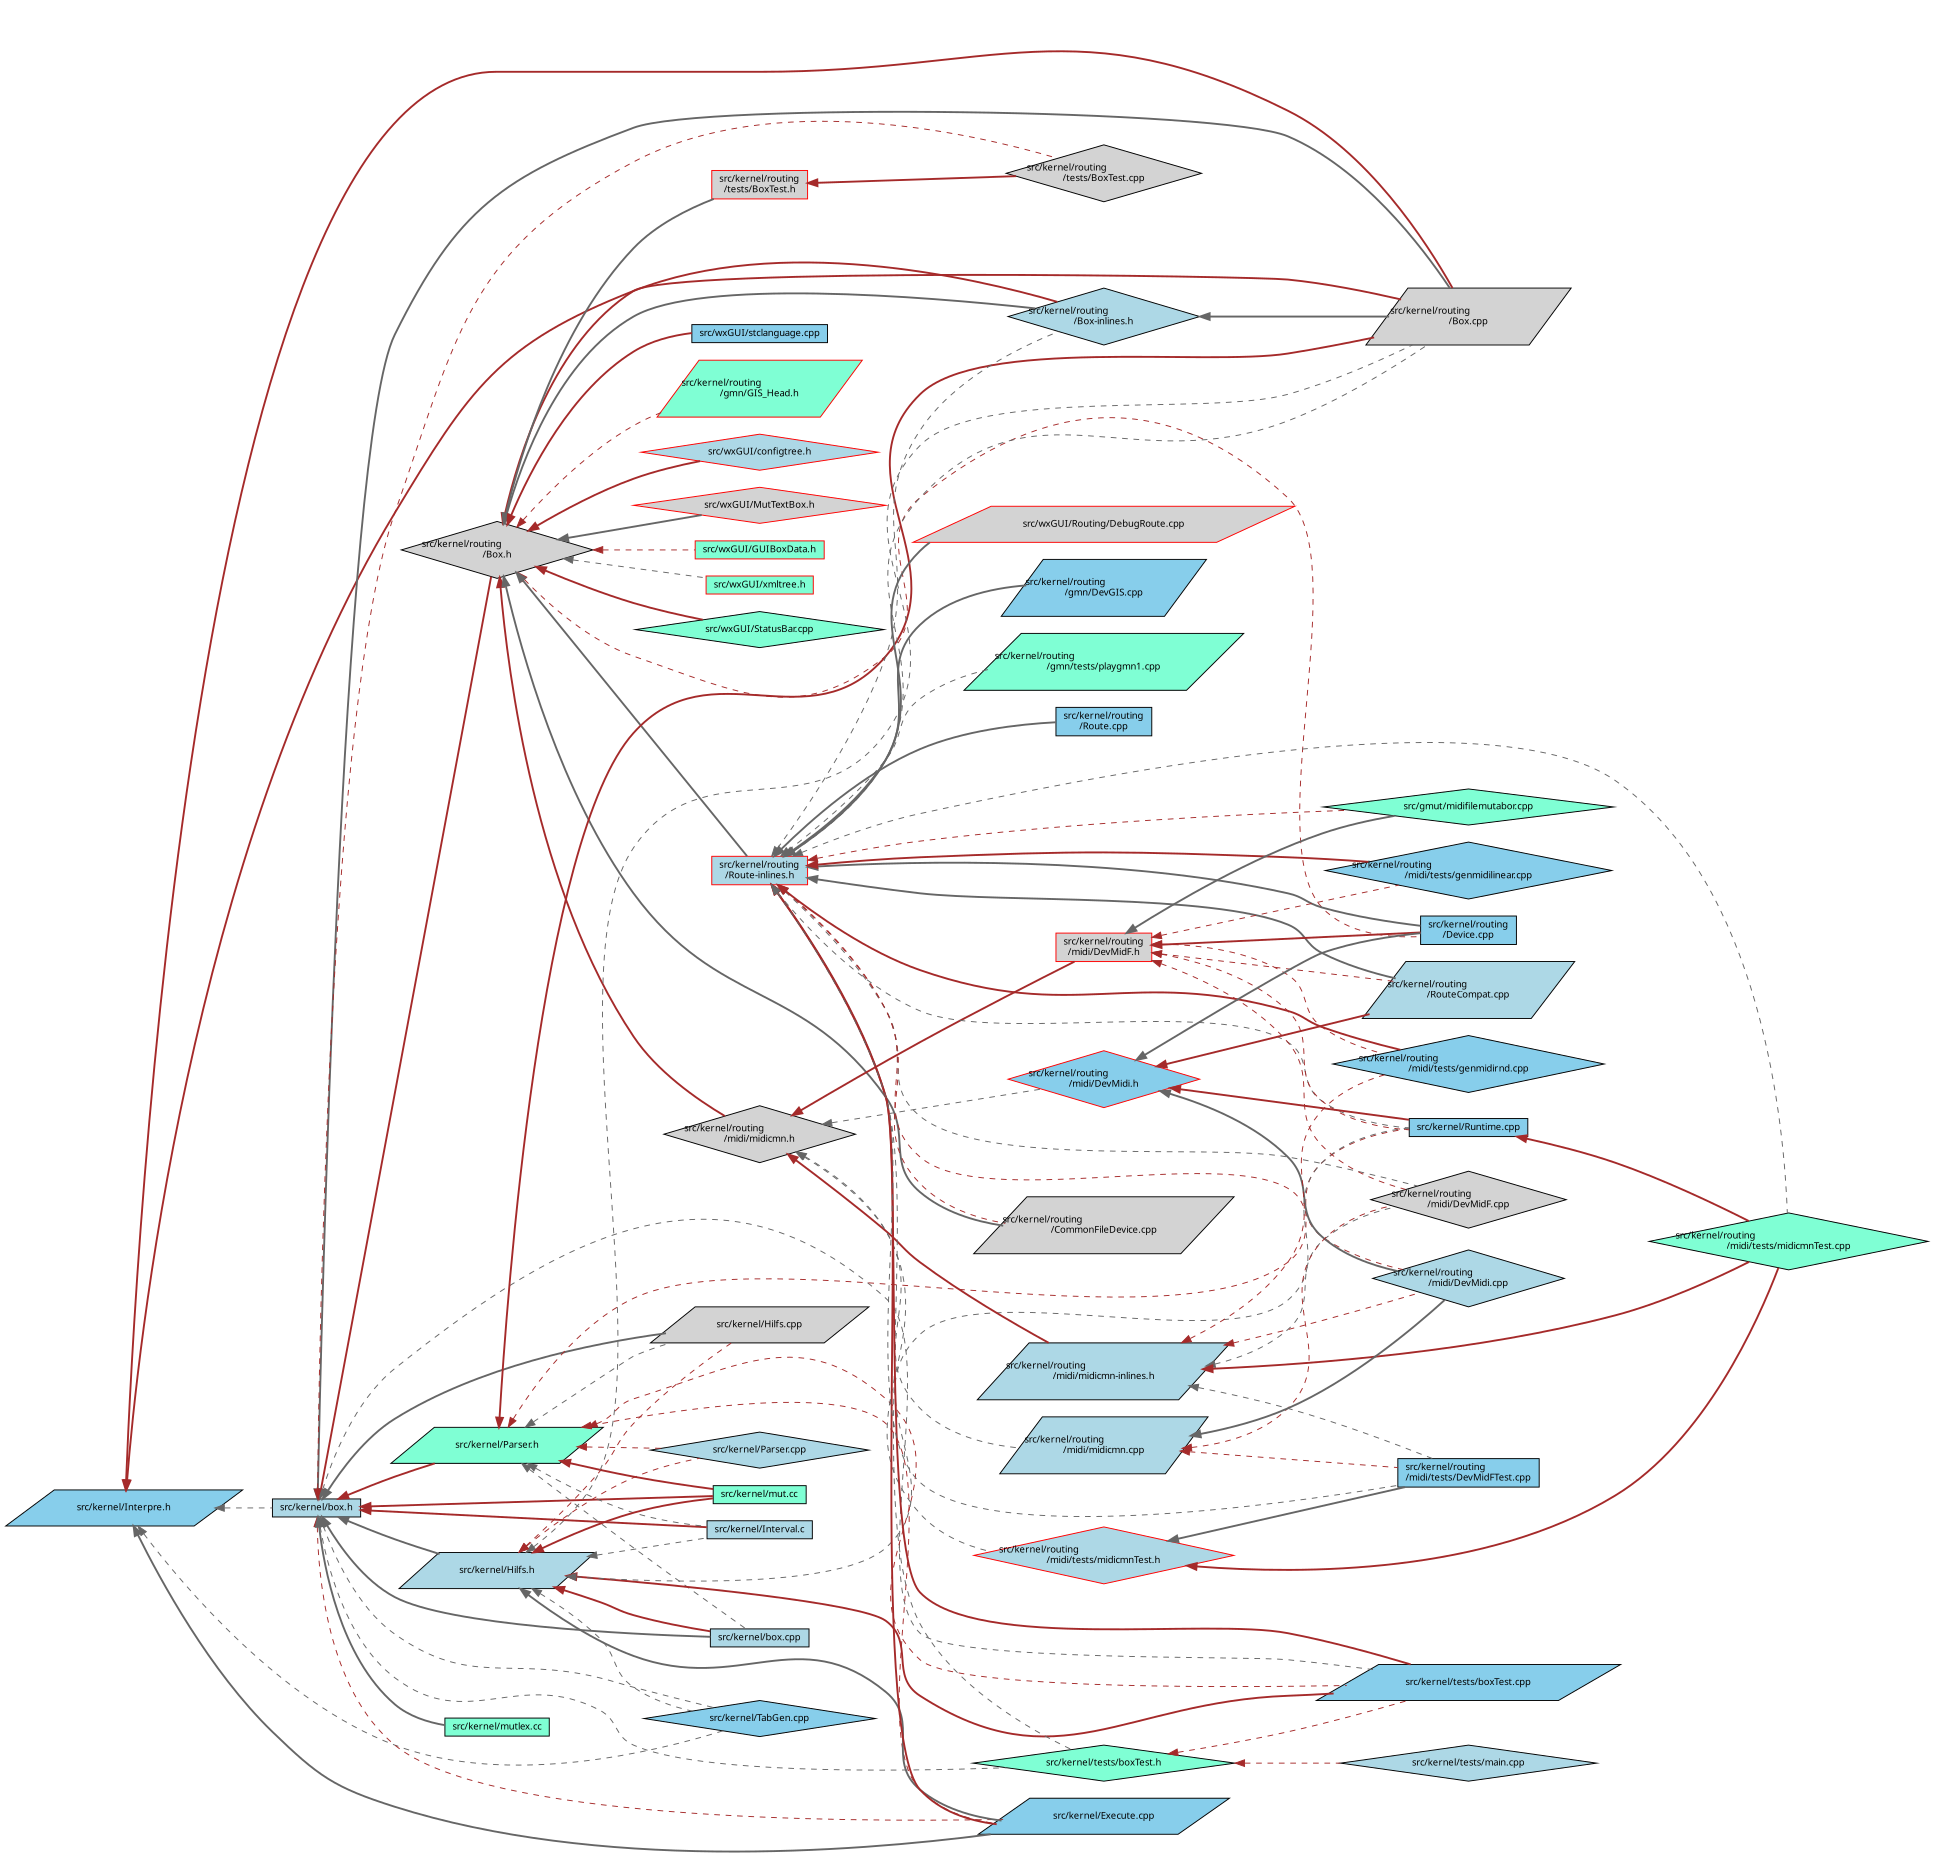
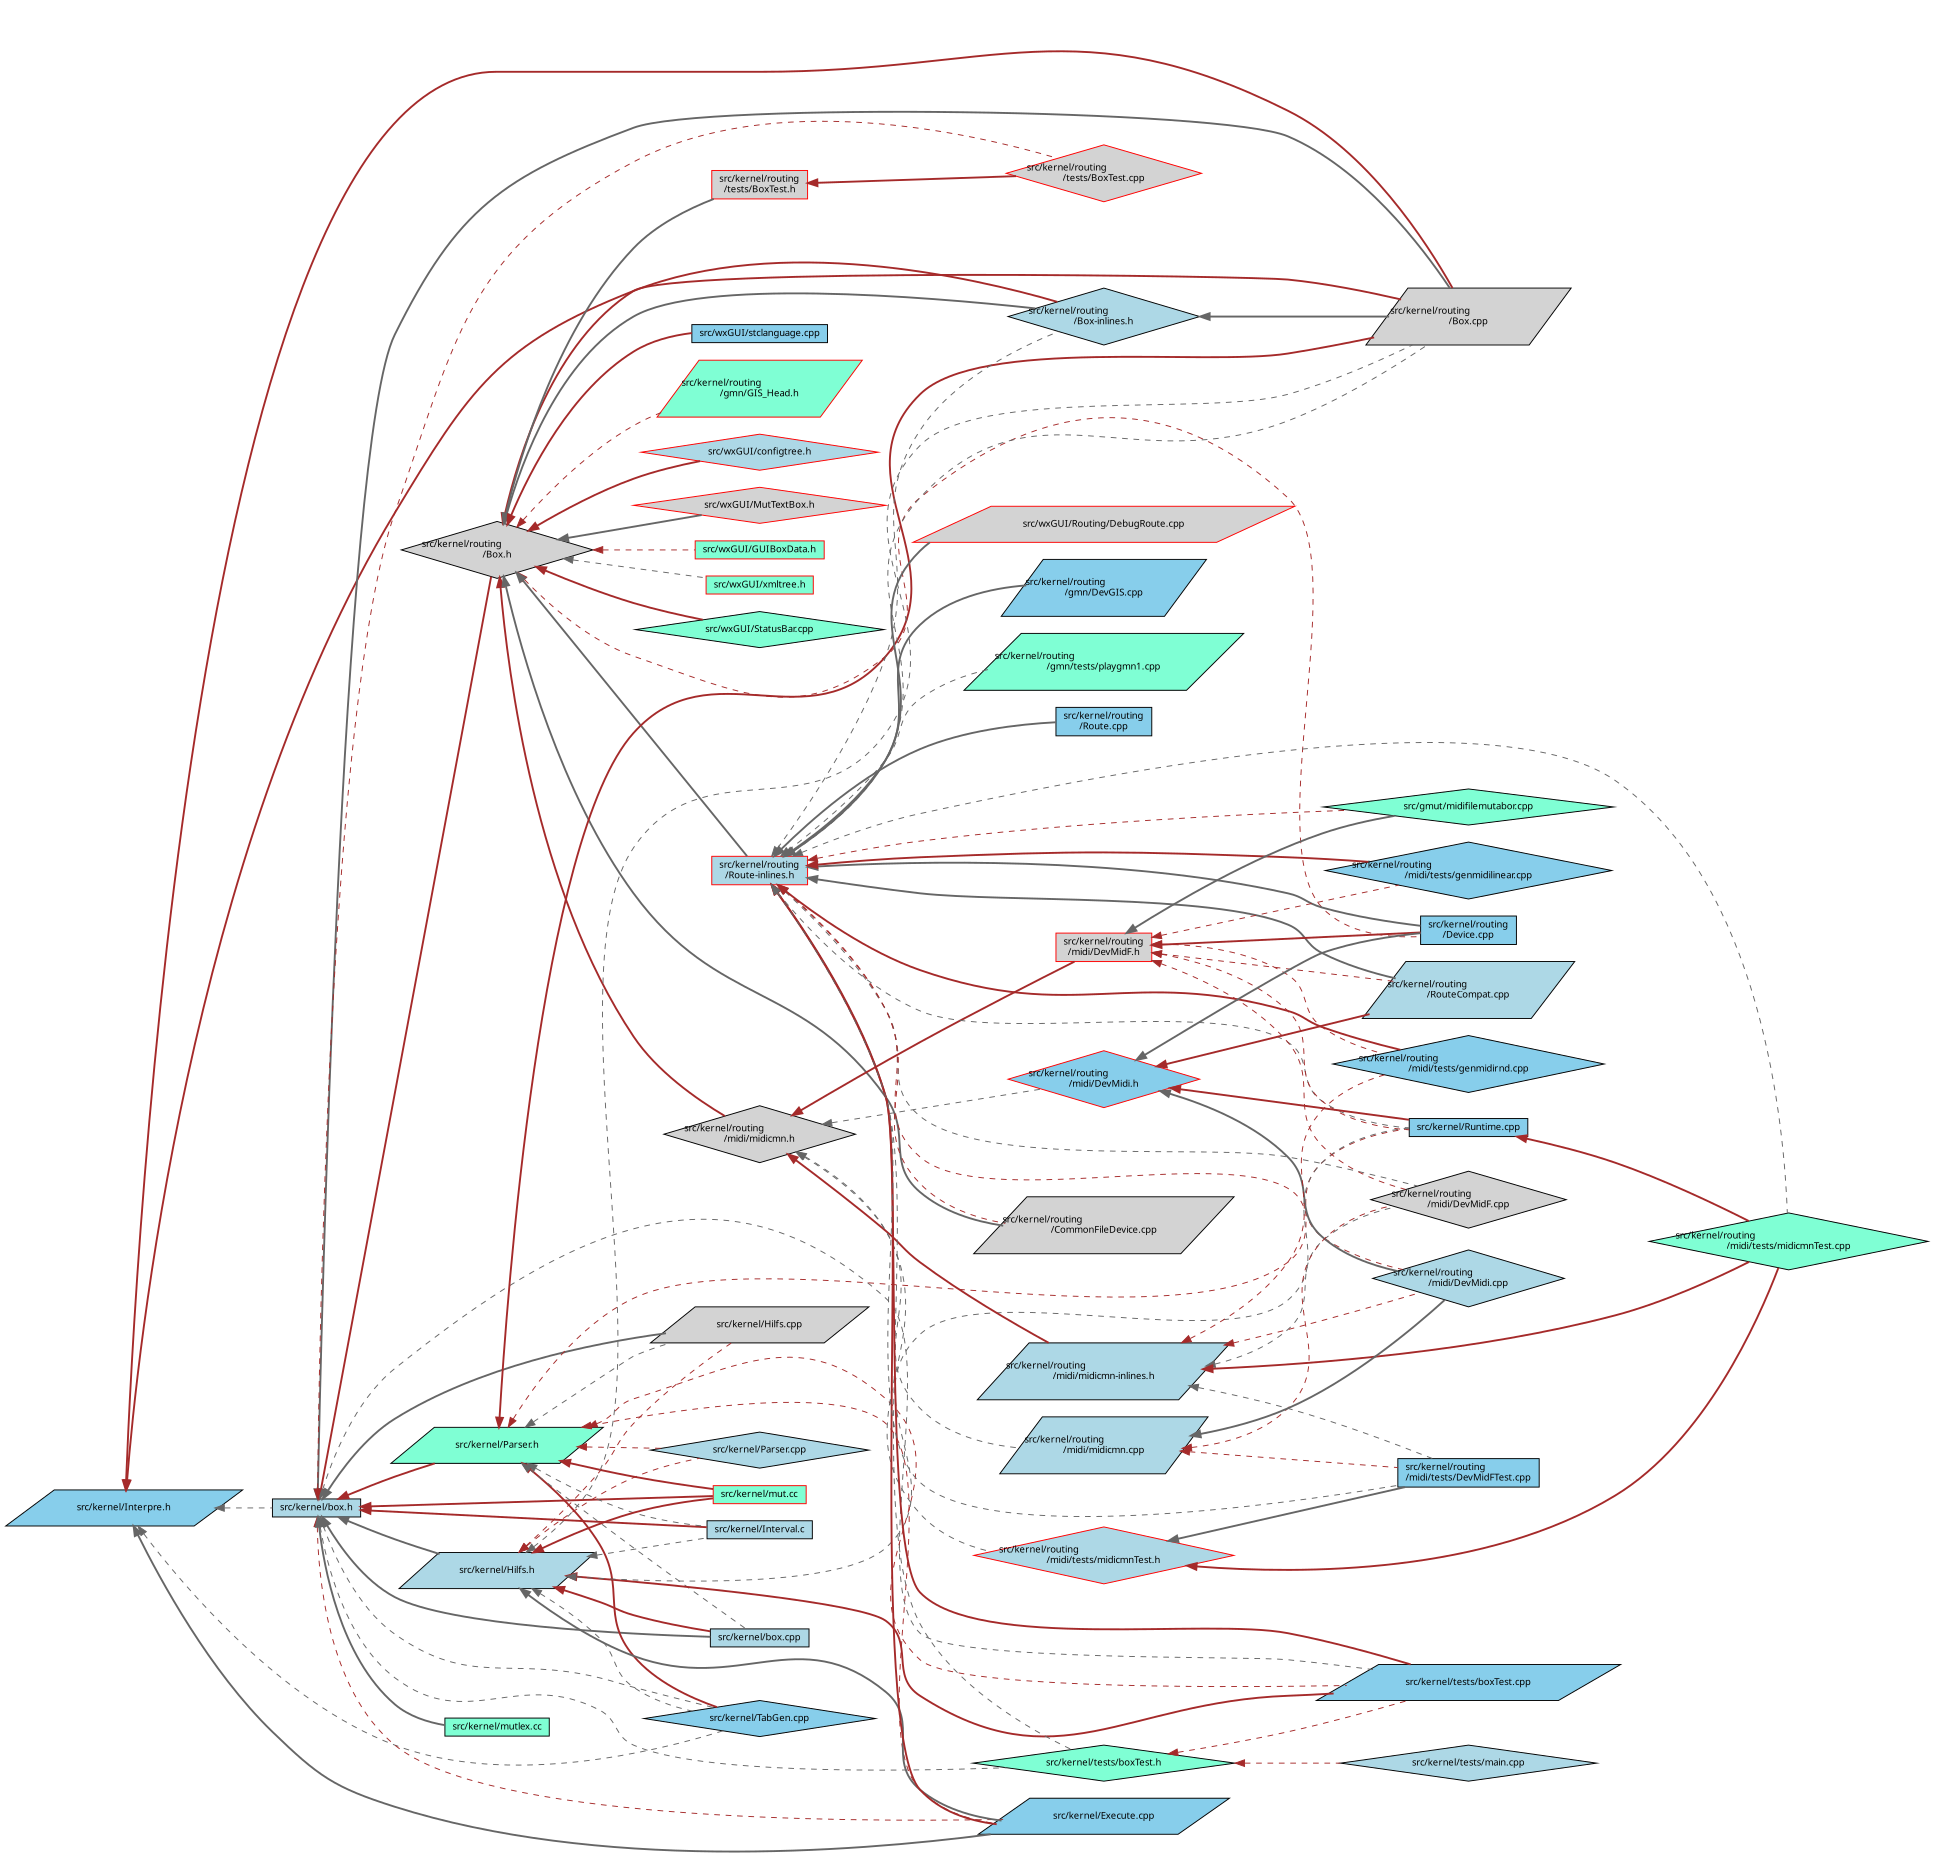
node "src/kernel/routing /tests/BoxTest.cpp": color black -> red
node "src/kernel/mut.cc": color black -> red
edge "src/kernel/TabGen.cpp" -> "src/kernel/Parser.h": added
